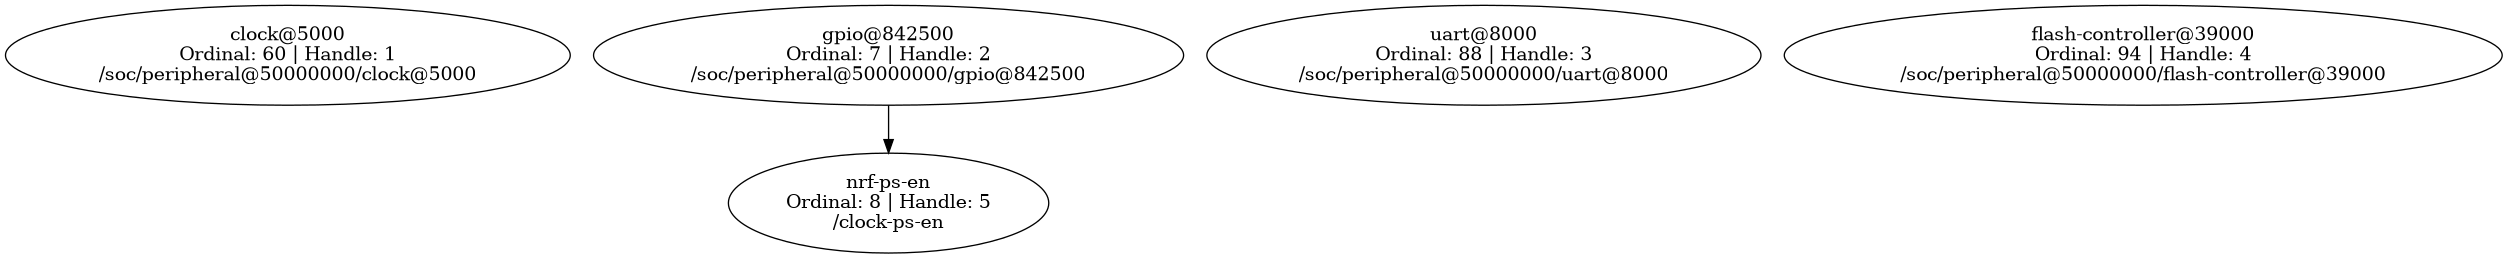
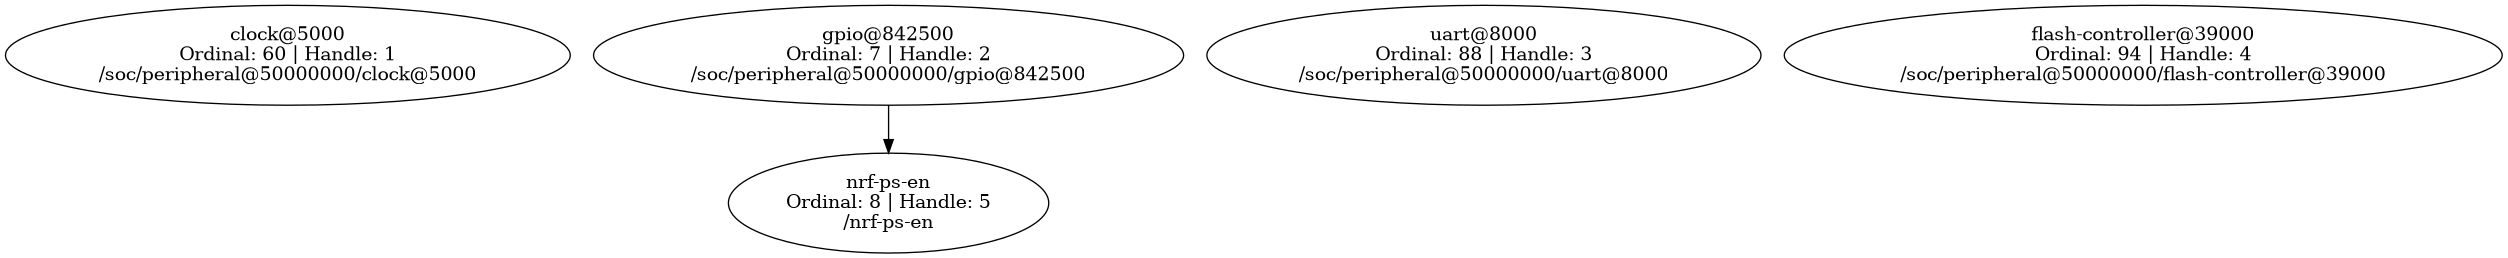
node "nrf-ps-en Ordinal: 8 | Handle: 5 /clock-ps-en": label "nrf-ps-en Ordinal: 8 | Handle: 5 /clock-ps-en" -> "nrf-ps-en Ordinal: 8 | Handle: 5 /nrf-ps-en"
